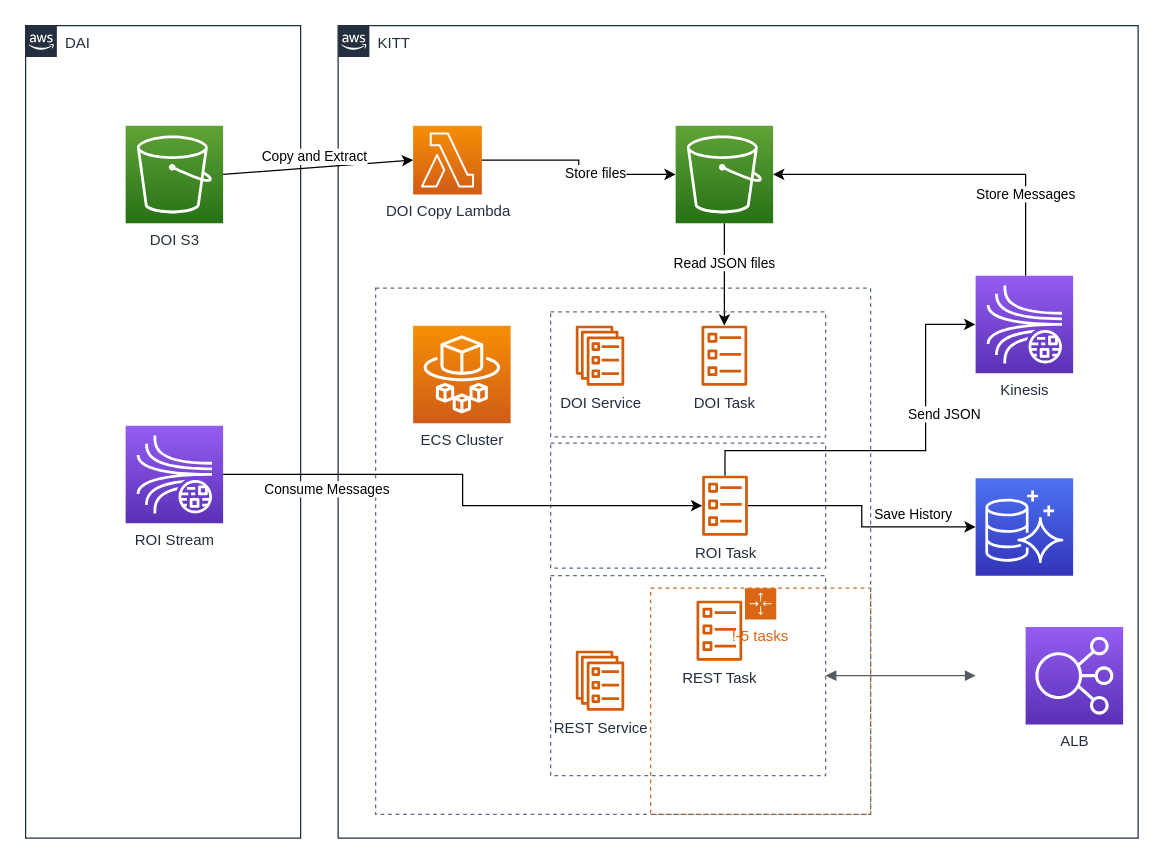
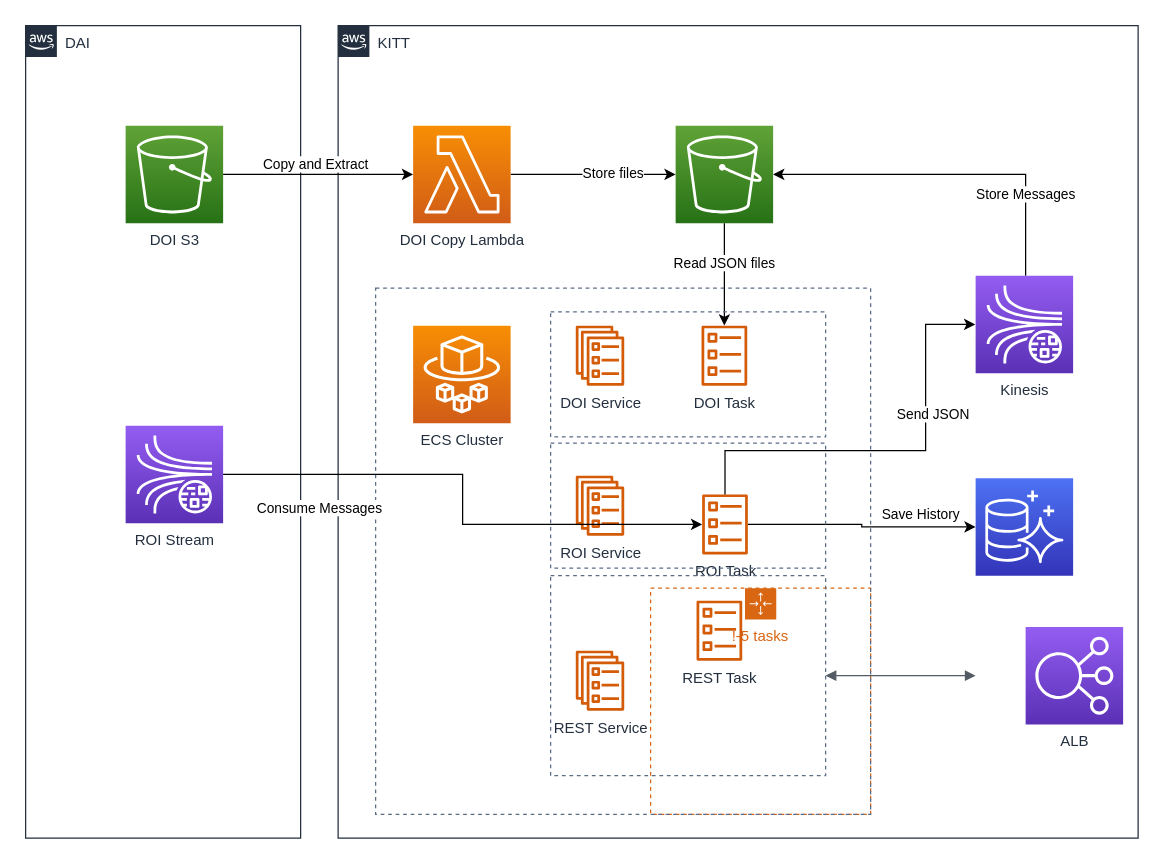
node "DOI Copy Lambda": size 69x69 -> 98x98
node "ROI Service": added
node "ROI Task": moved (725, 506) -> (725, 524)
